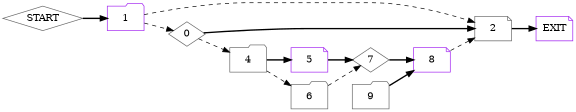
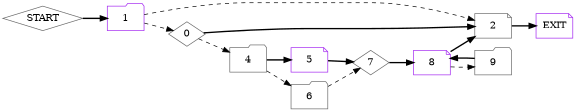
edge "8" -> "2": style dashed -> bold
edge "8" -> "9": added
